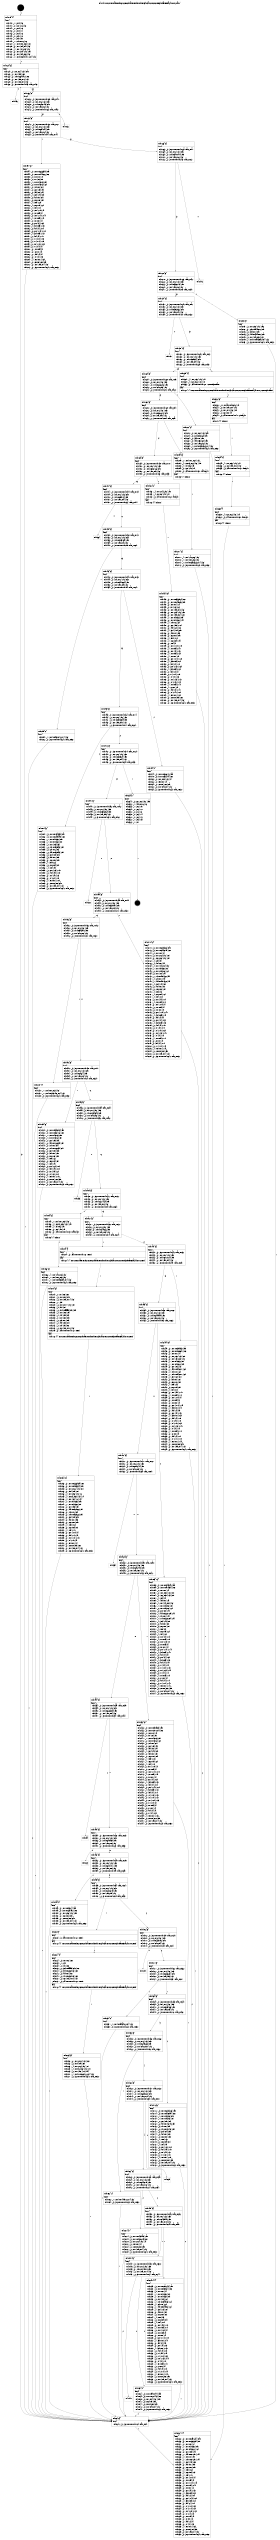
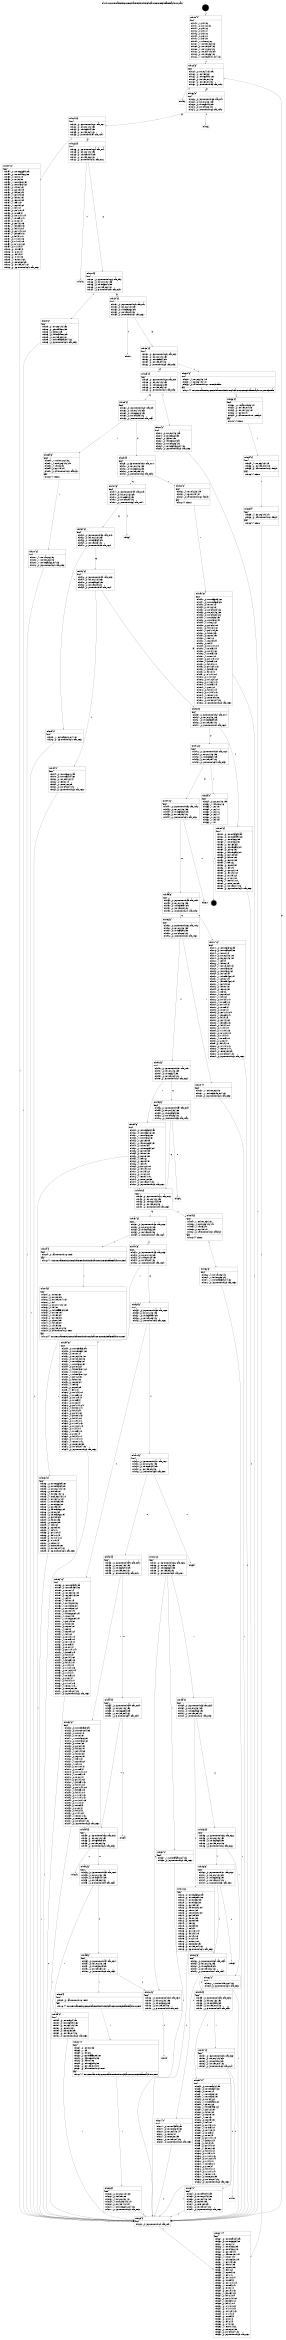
edge "0x401b08 [25]" -> "0x401b21 [25]": reversed
